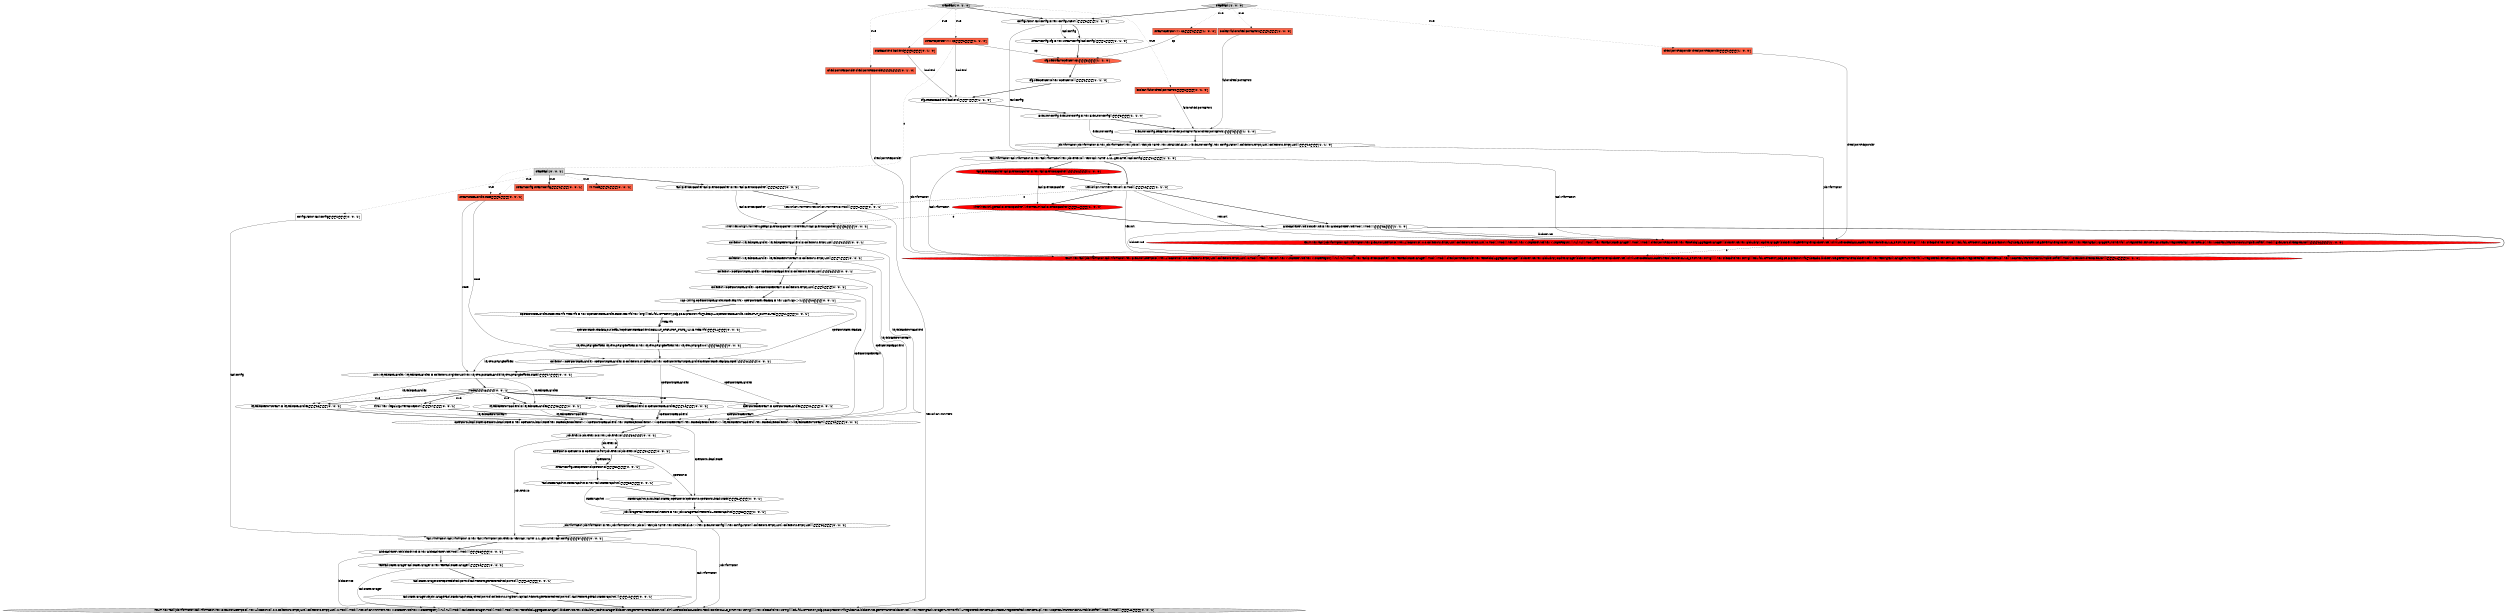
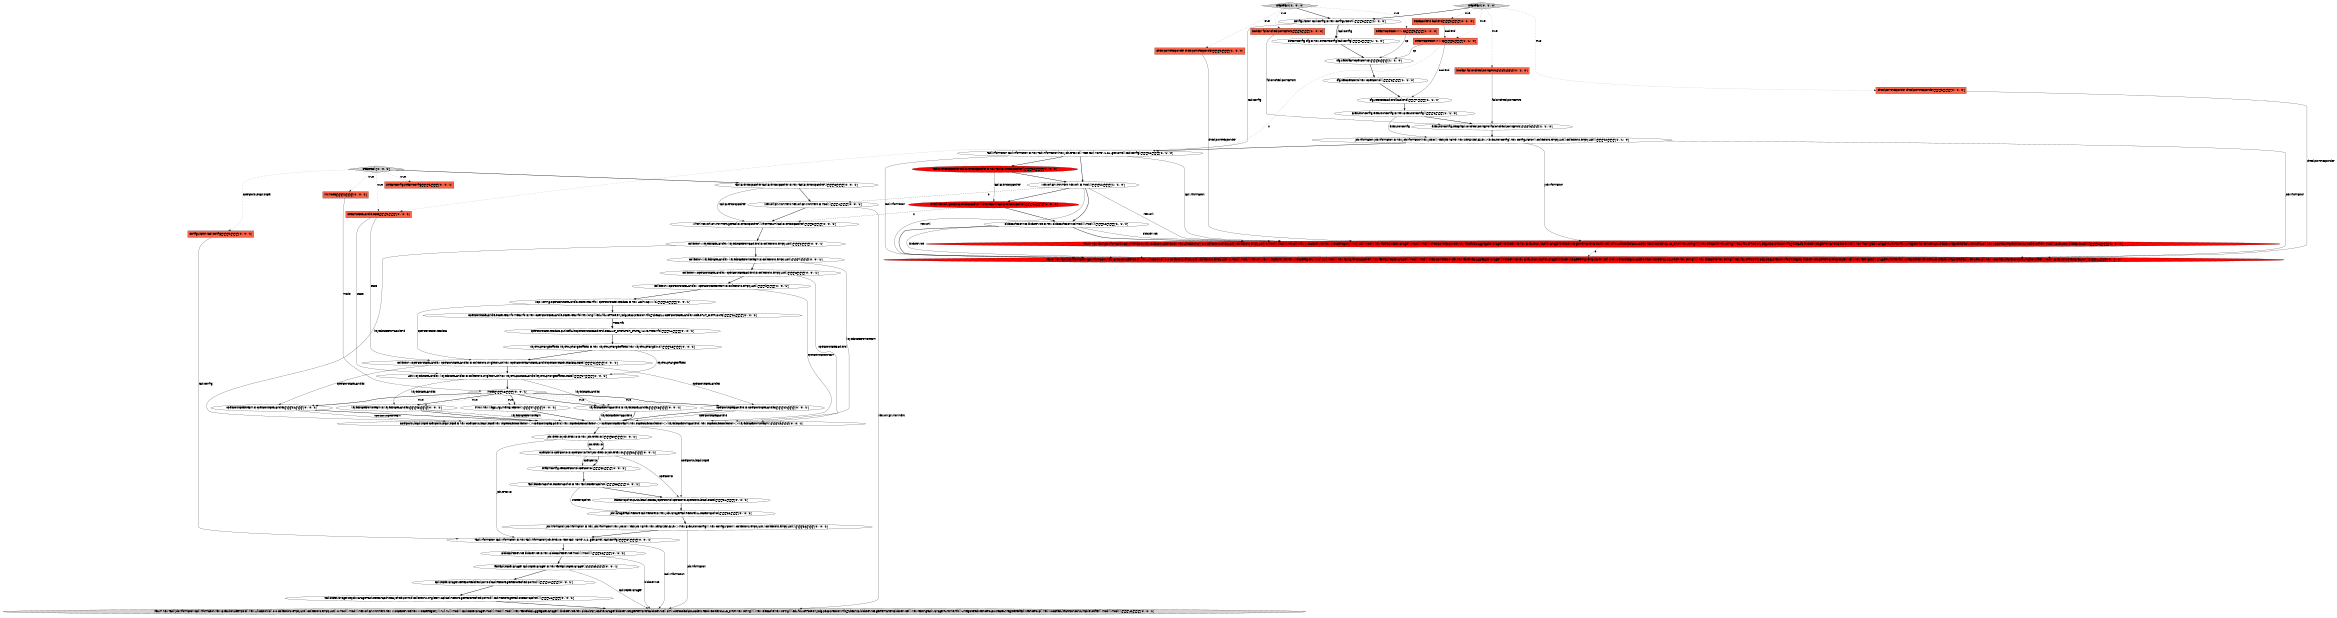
node "cfg.setStreamOperator(op)@@@5@@@['1', '1', '0']": fillcolor tomato -> white
edge "StateBackend backend@@@2@@@['0', '1', '0']" -> "cfg.setStateBackend(backend)@@@7@@@['1', '1', '0']": now "StateBackend backend@@@2@@@['0', '1', '0']" -> "StreamOperator<?> op@@@2@@@['1', '1', '0']"
node "createTask['0', '0', '1']": shape box -> diamond
edge "createTask['0', '0', '1']" -> "StreamConfig streamConfig@@@2@@@['0', '0', '1']": style bold -> dotted
edge "createTask['0', '0', '1']" -> "Configuration taskConfig@@@2@@@['0', '0', '1']": label "true" -> "operatorSubtaskState"
node "Configuration taskConfig@@@2@@@['0', '0', '1']": fillcolor white -> tomato
edge "int mode@@@2@@@['0', '0', '1']" -> "mode@@@18@@@['0', '0', '1']": added, label "mode"
